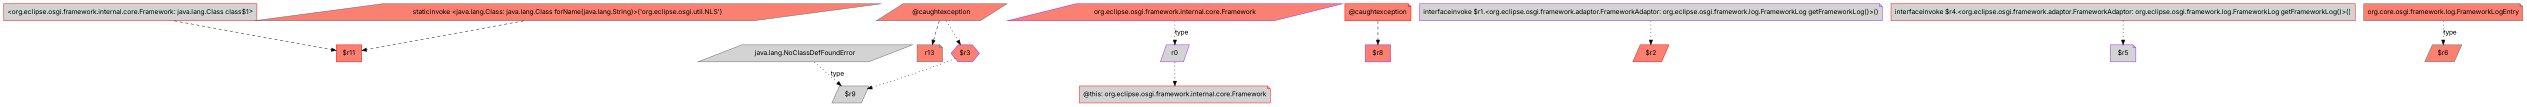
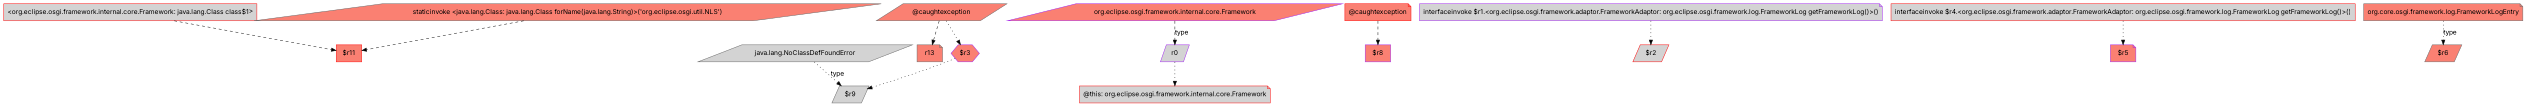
edge "org.eclipse.osgi.framework.internal.core.Framework" -> "r0": style dotted -> dashed
node "$r2": fillcolor salmon -> lightgrey
node "$r5": fillcolor lightgrey -> salmon
